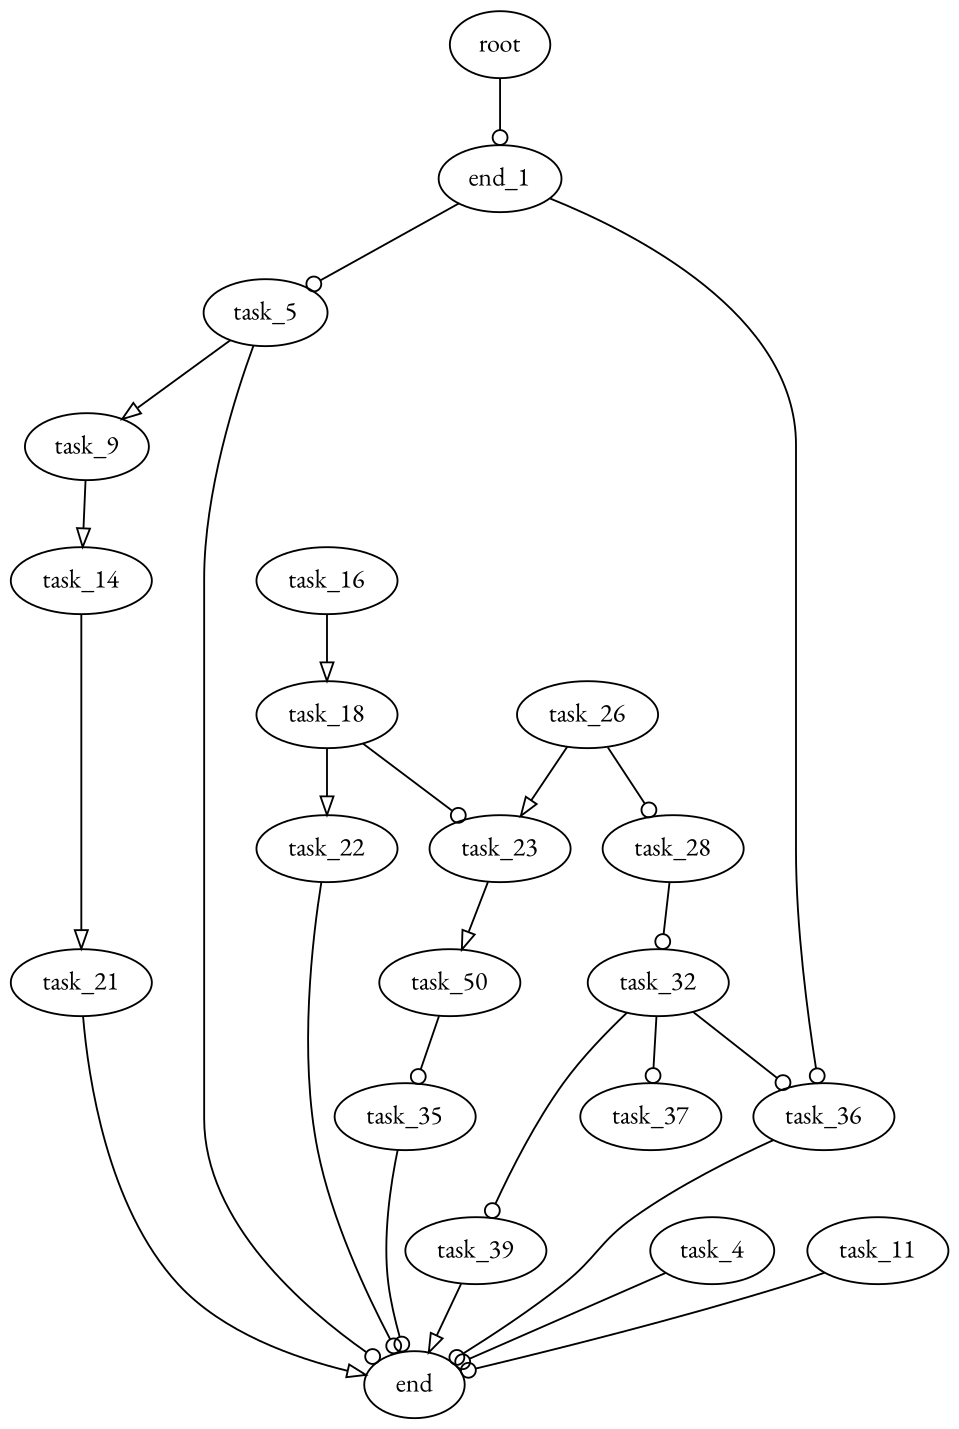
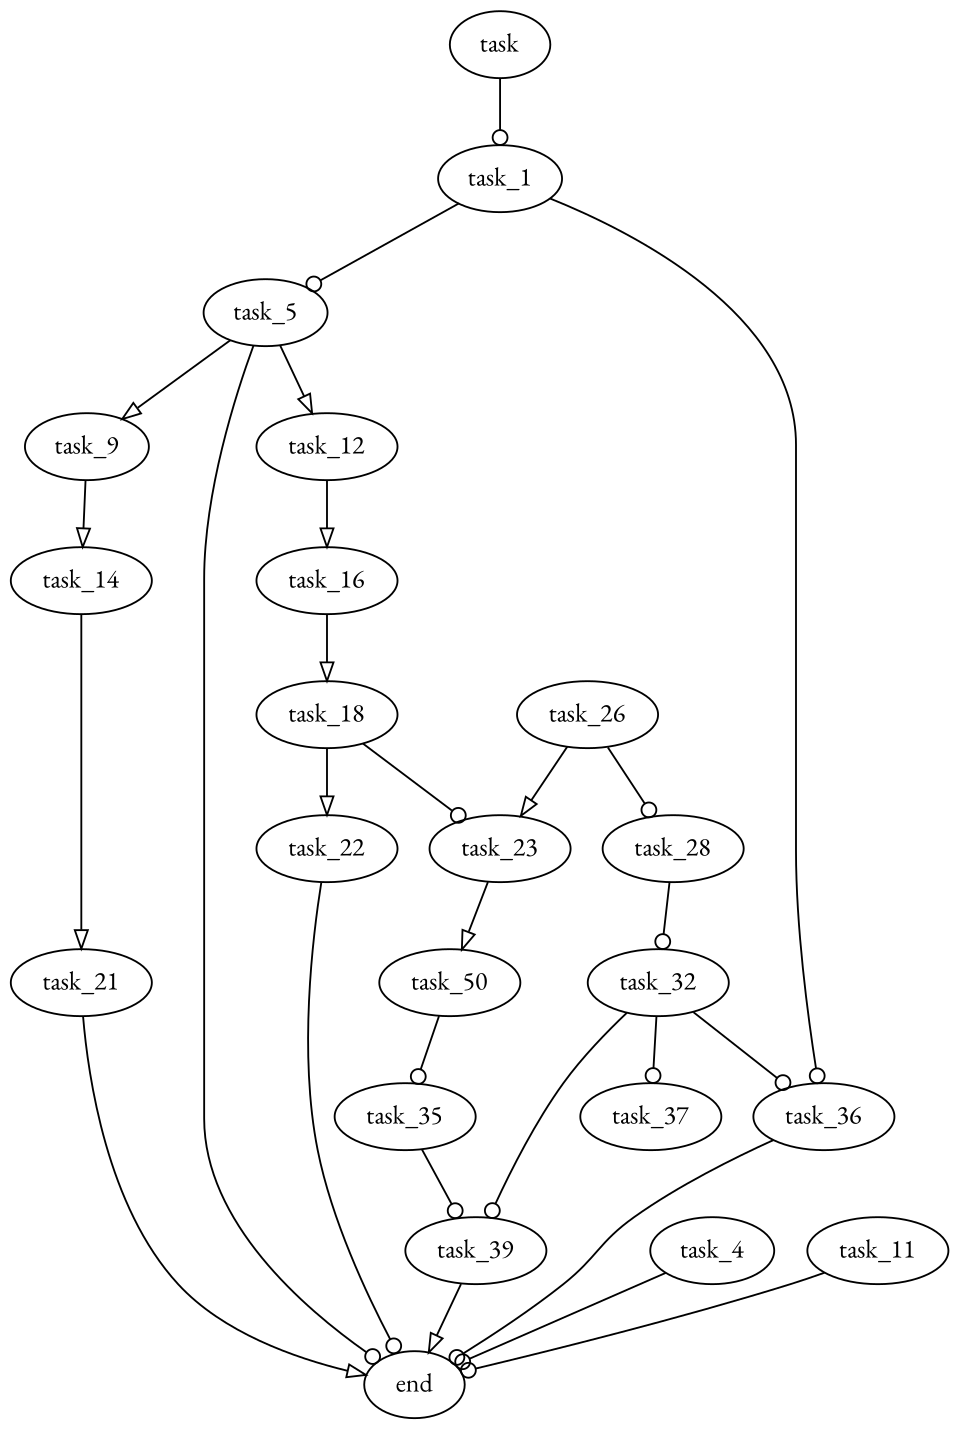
node "root": label "root" -> "task"
node "end_1": label "end_1" -> "task_1"
node "task_12": added
edge "task_35" -> "end": now "task_35" -> "task_39"
